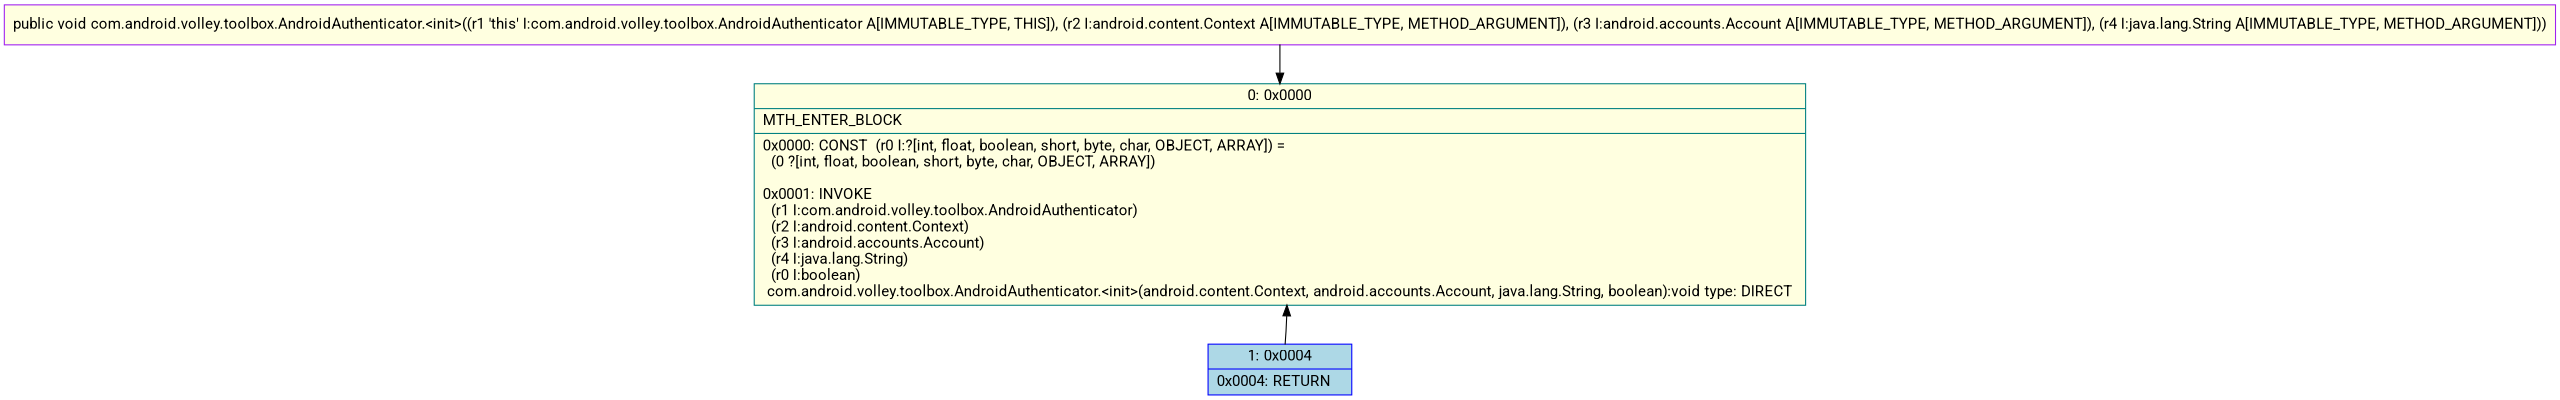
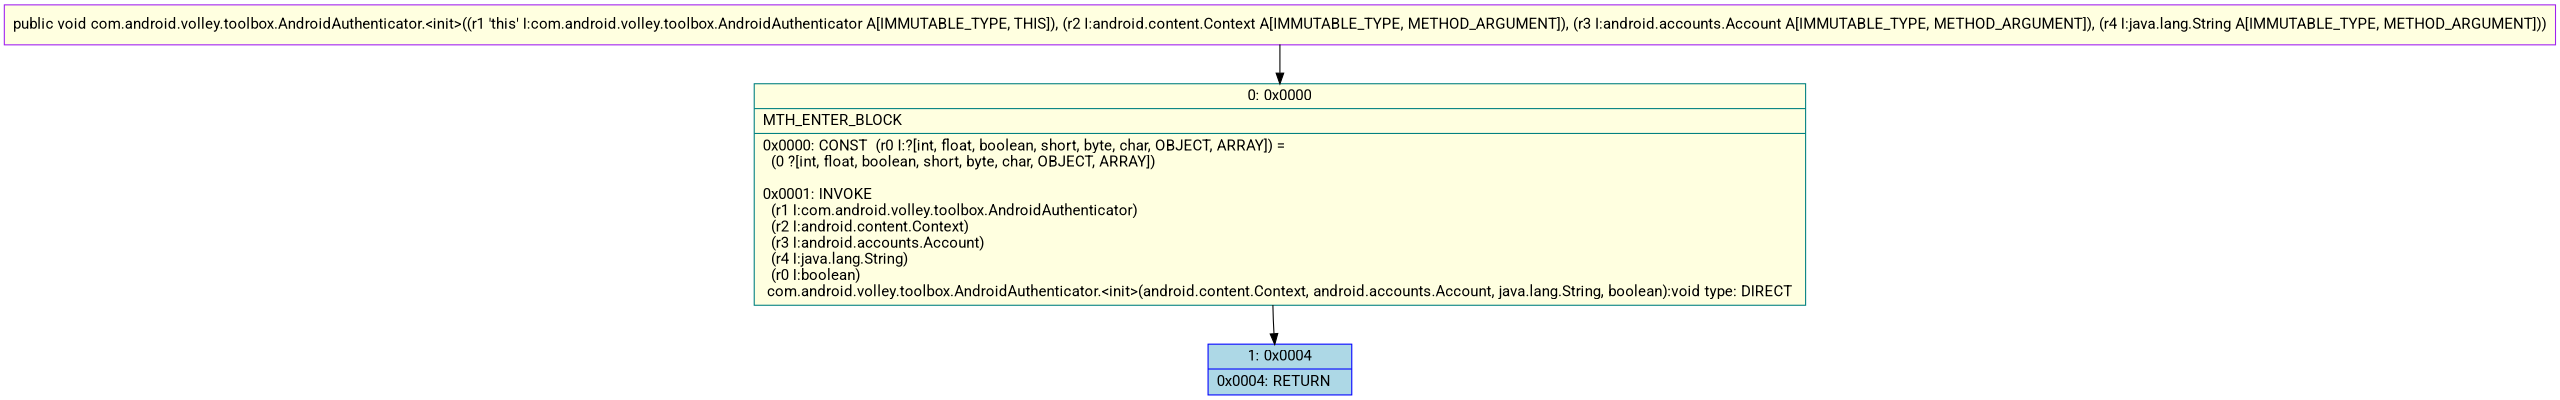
edge "1: 0x0004" -> "0: 0x0000": reversed
